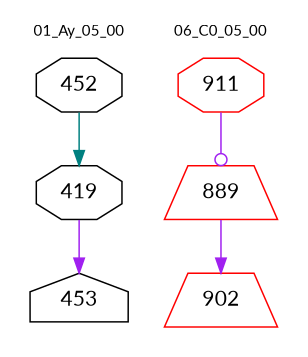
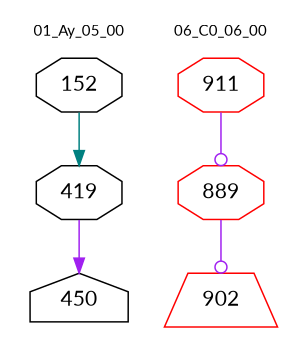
cluster "06_C0_05_00": label "06_C0_05_00" -> "06_C0_06_00"
node "452": label "452" -> "152"
node "889": shape trapezium -> octagon
edge "889" -> "902": arrowhead normal -> odot
node "453": label "453" -> "450"
